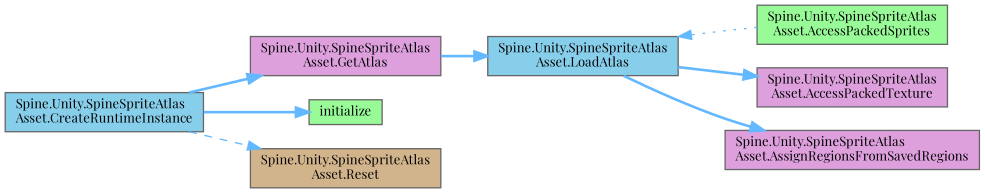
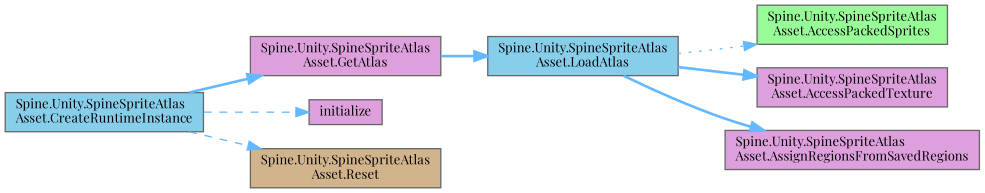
edge "Spine.Unity.SpineSpriteAtlas Asset.AccessPackedSprites" -> "Spine.Unity.SpineSpriteAtlas Asset.LoadAtlas": reversed
edge "Spine.Unity.SpineSpriteAtlas Asset.CreateRuntimeInstance" -> "initialize": style bold -> dashed
node "initialize": fillcolor palegreen -> plum
